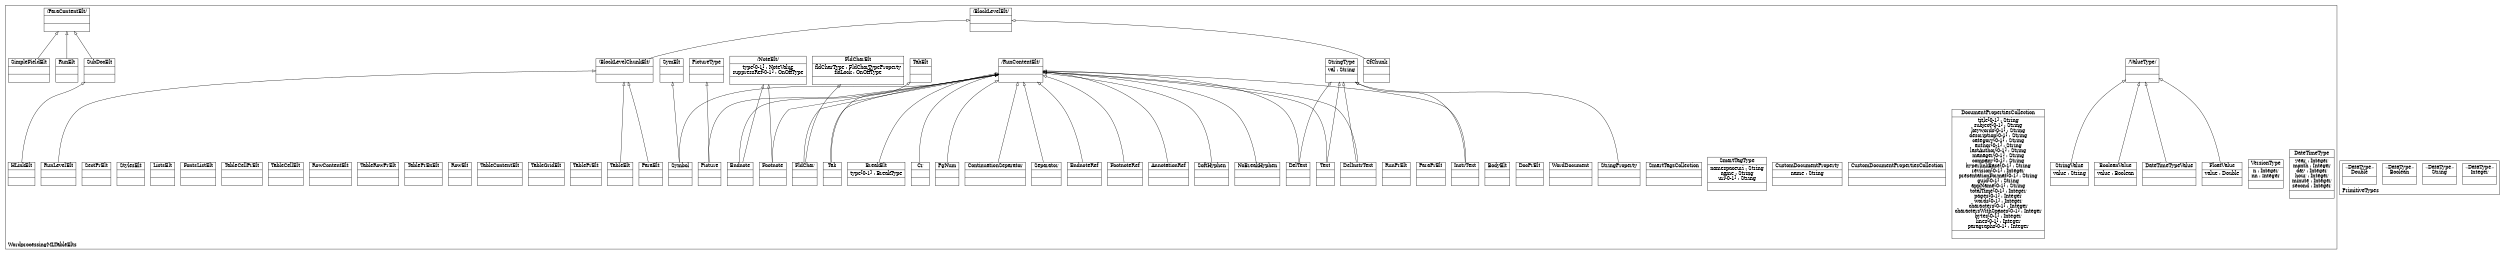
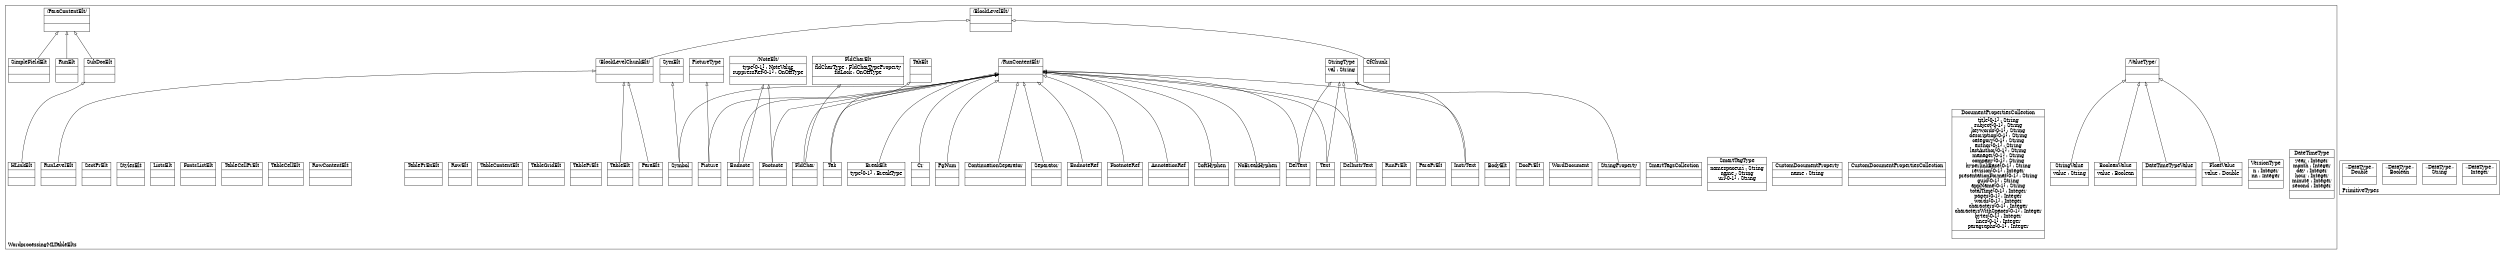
node "TableRowPrElt": removed
